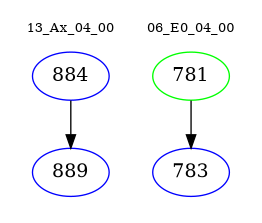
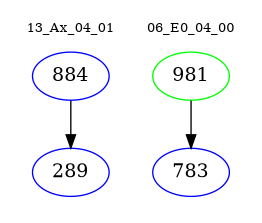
cluster "13_Ax_04_00": label "13_Ax_04_00" -> "13_Ax_04_01"
node "781": label "781" -> "981"
node "889": label "889" -> "289"
